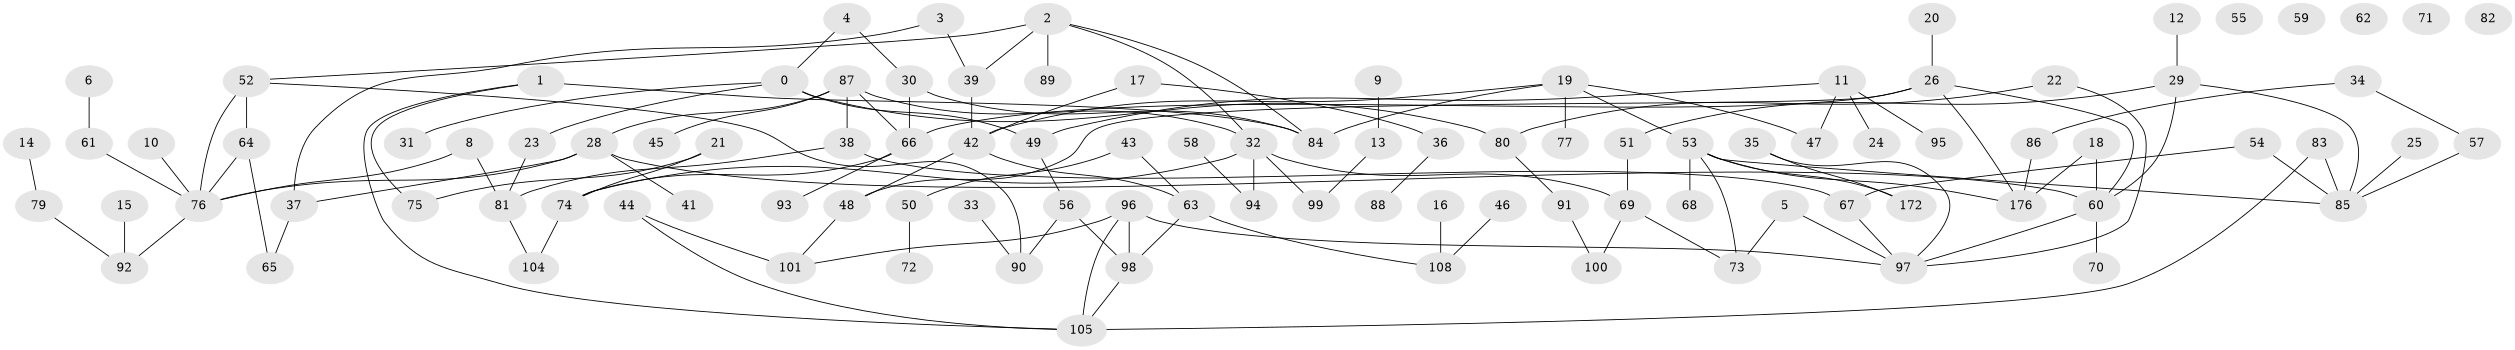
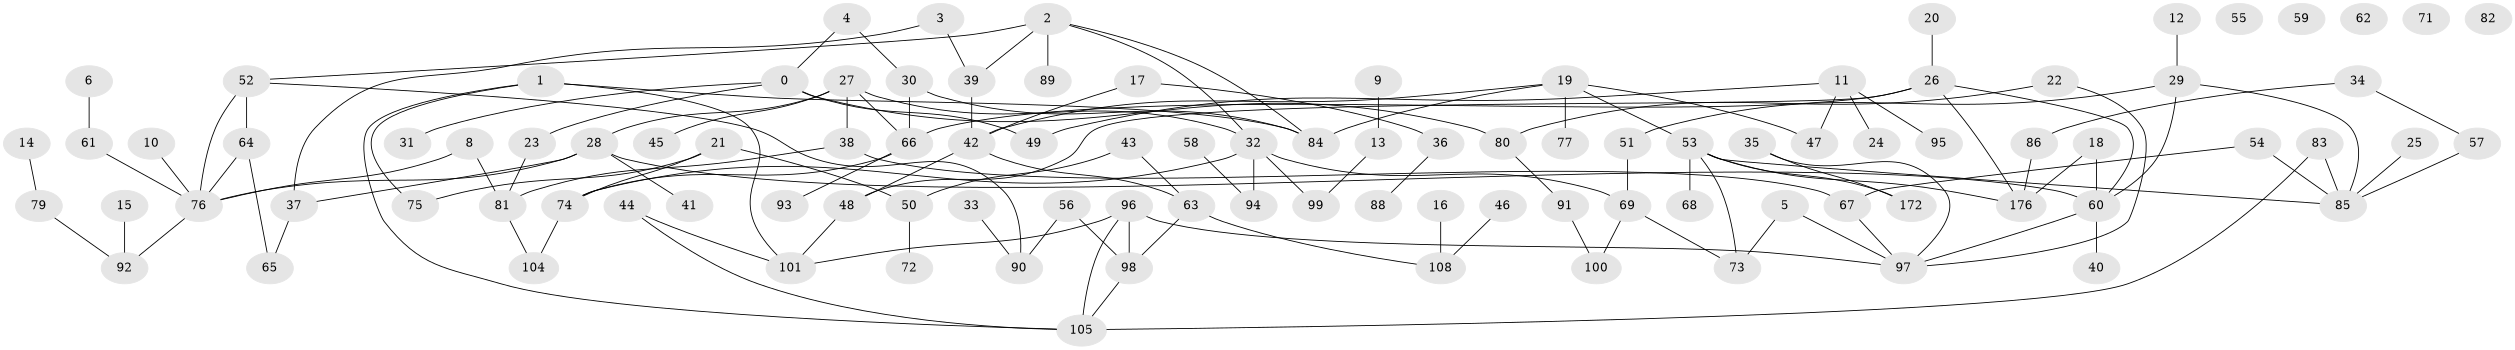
node "87": label "87" -> "27"
edge "1" -- "101": added
edge "21" -- "50": added
edge "49" -- "56": removed
node "70": label "70" -> "40"
